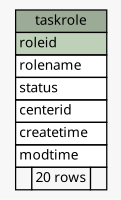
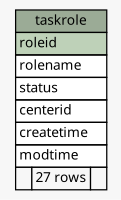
node "taskrole": text "20 rows" -> "27 rows"
